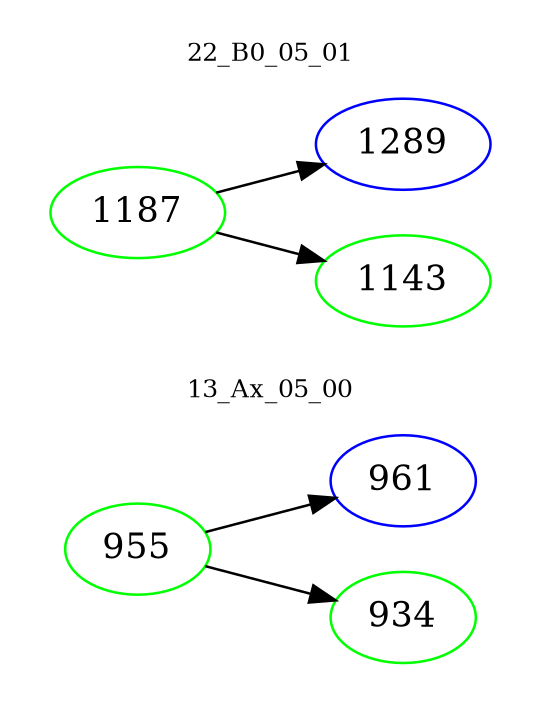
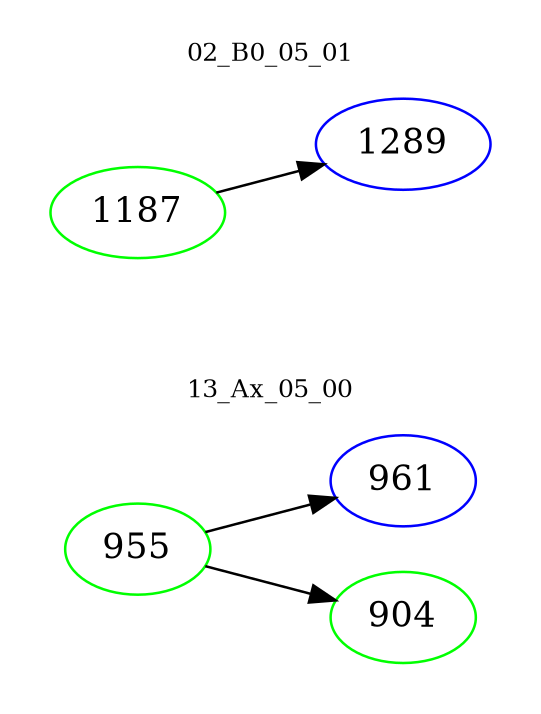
cluster "22_B0_05_01": label "22_B0_05_01" -> "02_B0_05_01"
node "1143": removed
node "934": label "934" -> "904"
